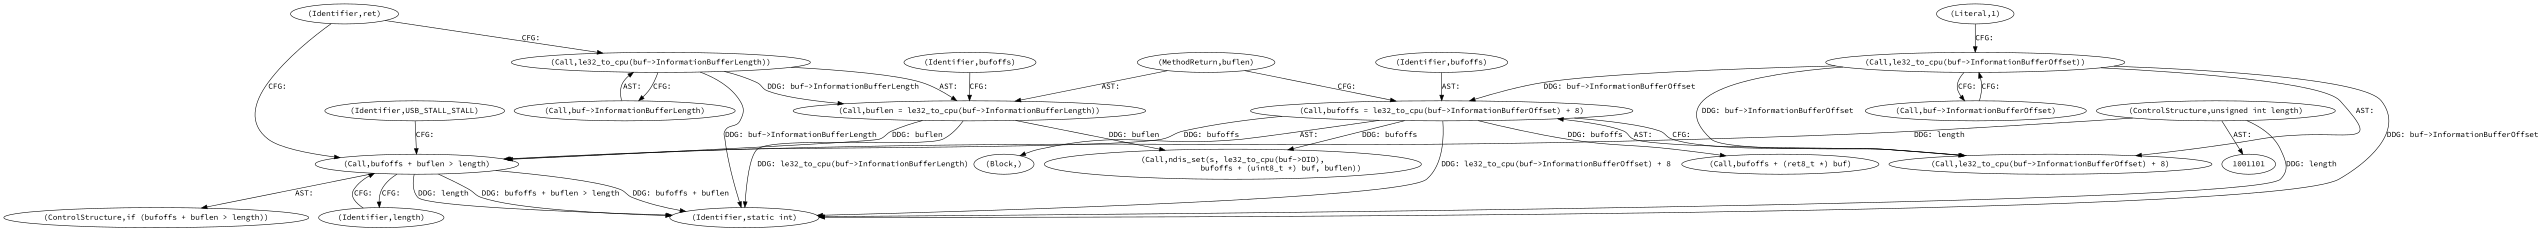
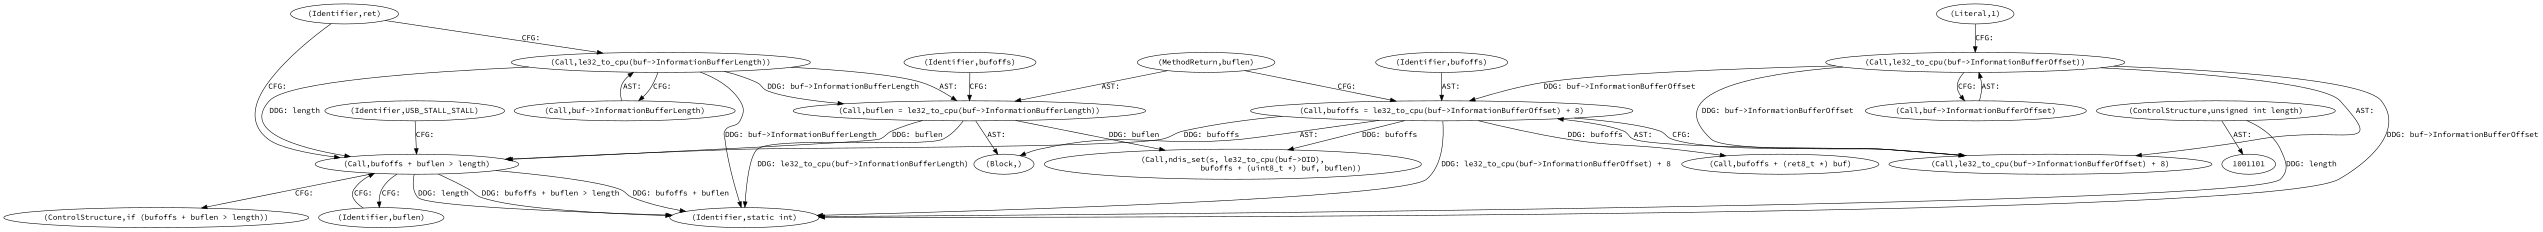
edge "(Call,buf->InformationBufferOffset)" -> "(Call,le32_to_cpu(buf->InformationBufferOffset))": label "CFG: " -> "AST: "
edge "(Call,buflen = le32_to_cpu(buf->InformationBufferLength))" -> "(Block,)": added, label "AST:"
edge "(ControlStructure,unsigned int length)" -> "(Call,bufoffs + buflen > length)": now "(Call,le32_to_cpu(buf->InformationBufferLength))" -> "(Call,bufoffs + buflen > length)"
edge "(Call,bufoffs + buflen > length)" -> "(ControlStructure,if (bufoffs + buflen > length))": label "AST: " -> "CFG: "
node "(Identifier,length)": label "(Identifier,length)" -> "(Identifier,buflen)"
